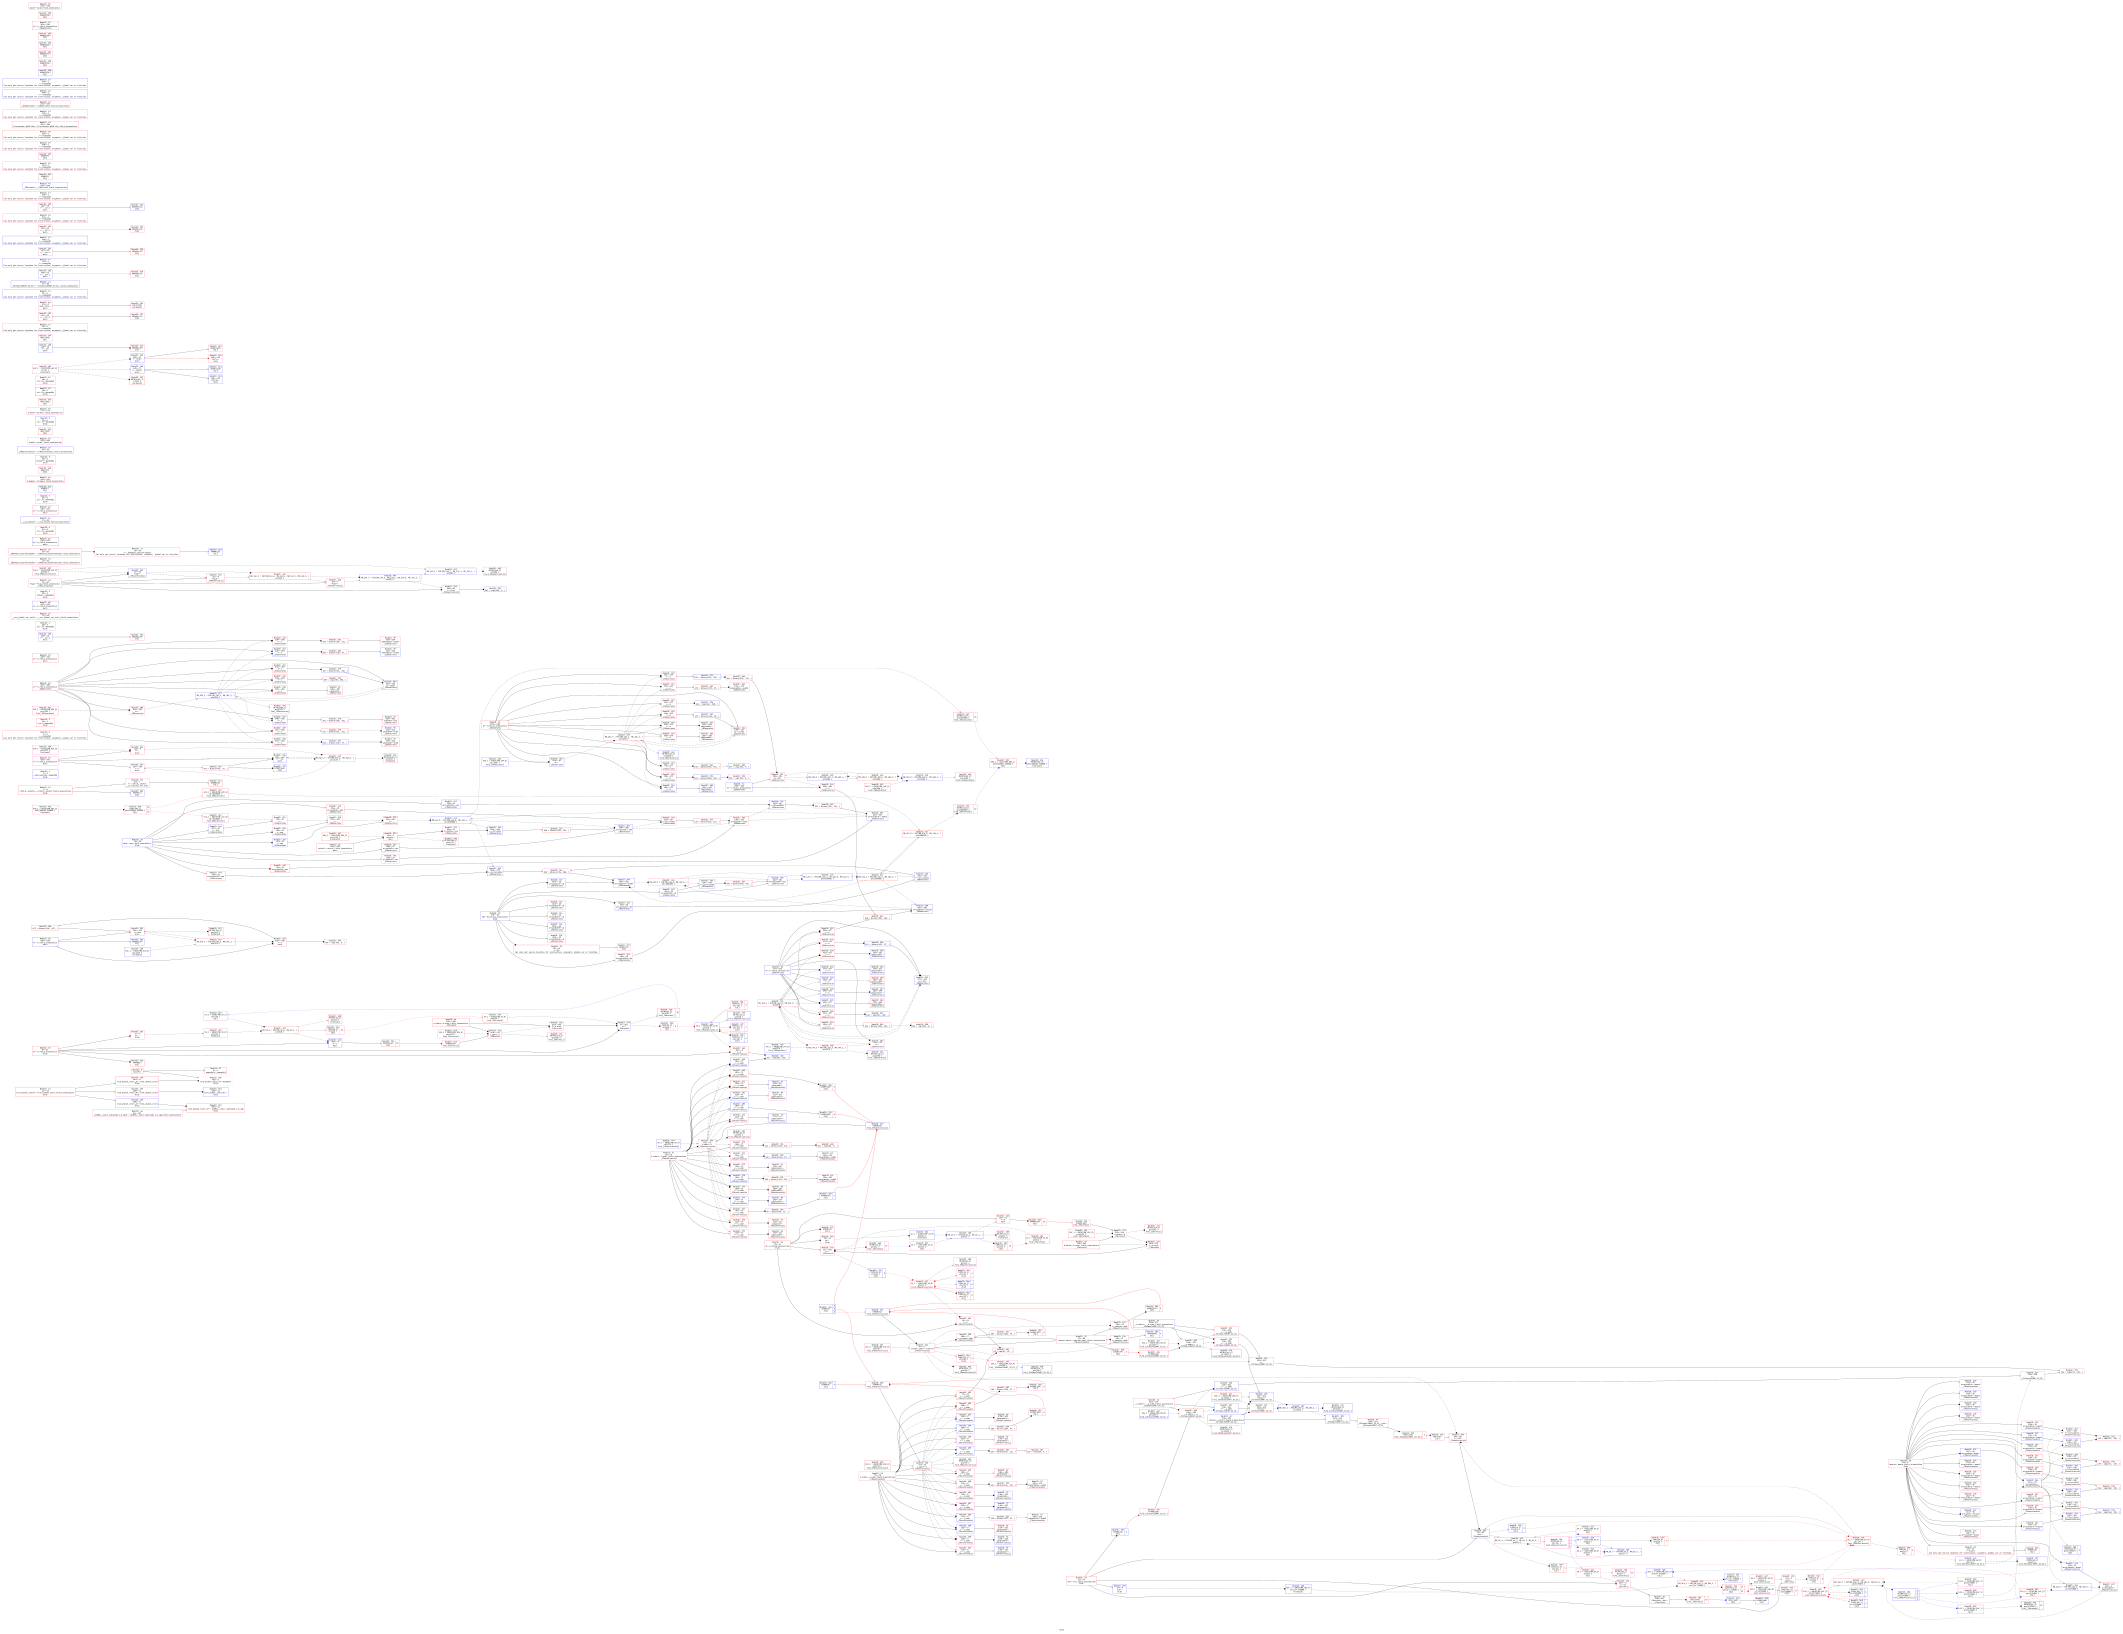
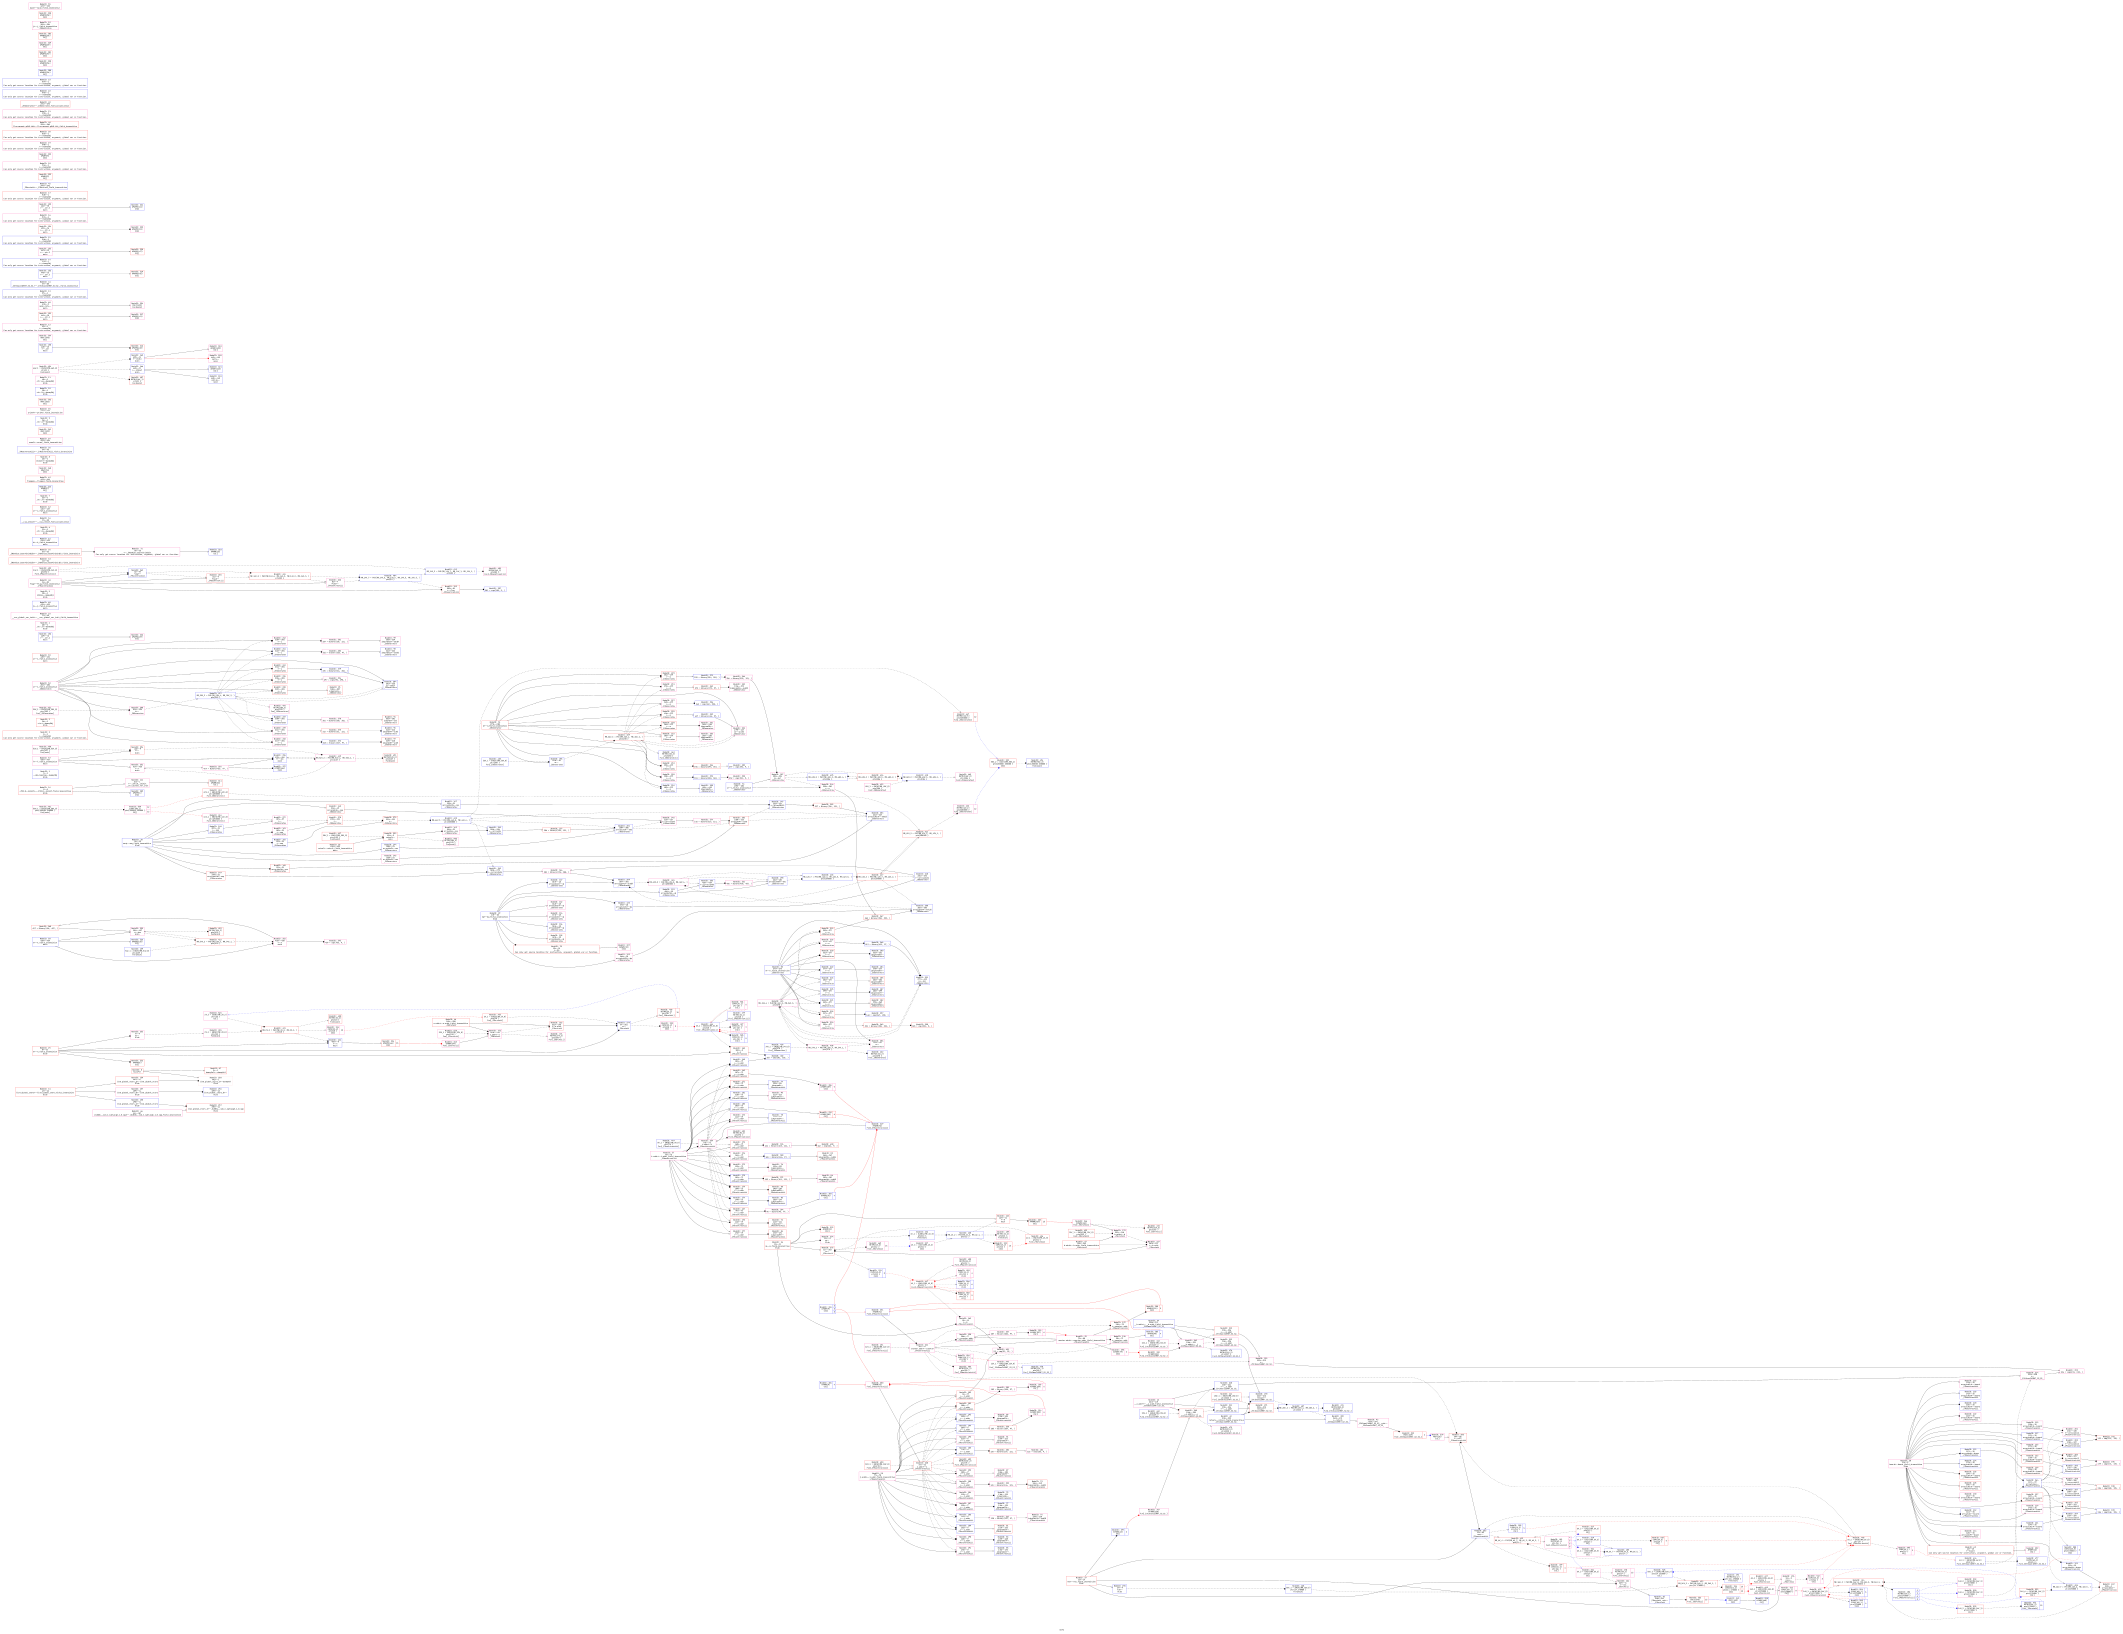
edge "NodeID: 273" -> "NodeID: 472": now "NodeID: 346" -> "NodeID: 472"
edge "NodeID: 315" -> "NodeID: 351": now "NodeID: 315" -> "NodeID: 39"
